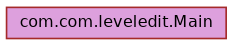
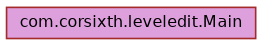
node "com.com.leveledit.Main": label "com.com.leveledit.Main" -> "com.corsixth.leveledit.Main"
